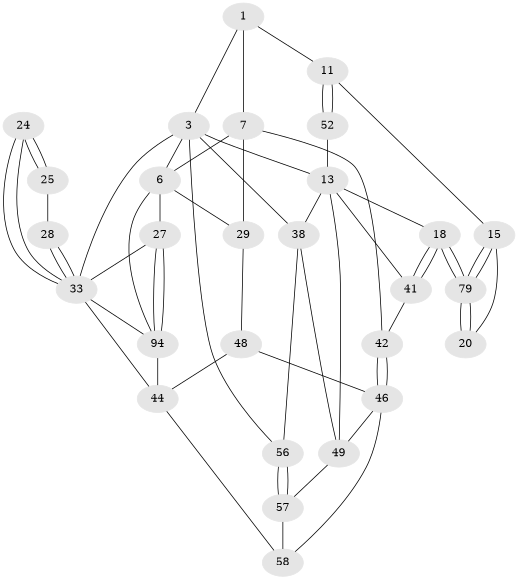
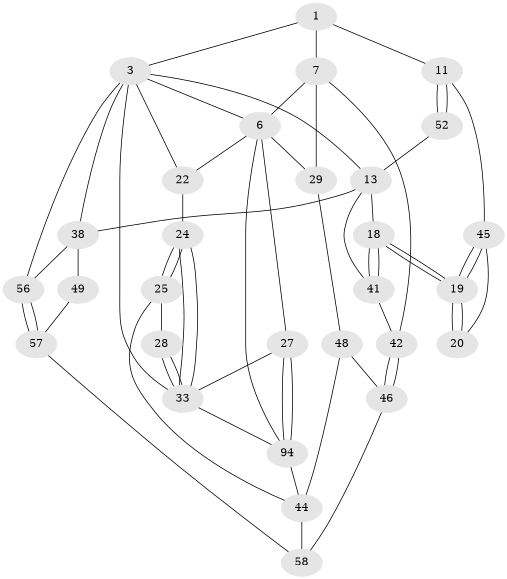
node "22": added
node "15": label "15" -> "45"
node "79": label "79" -> "19"
edge "13" -- "49": removed
edge "33" -- "44": now "25" -- "44"
edge "46" -- "49": removed
